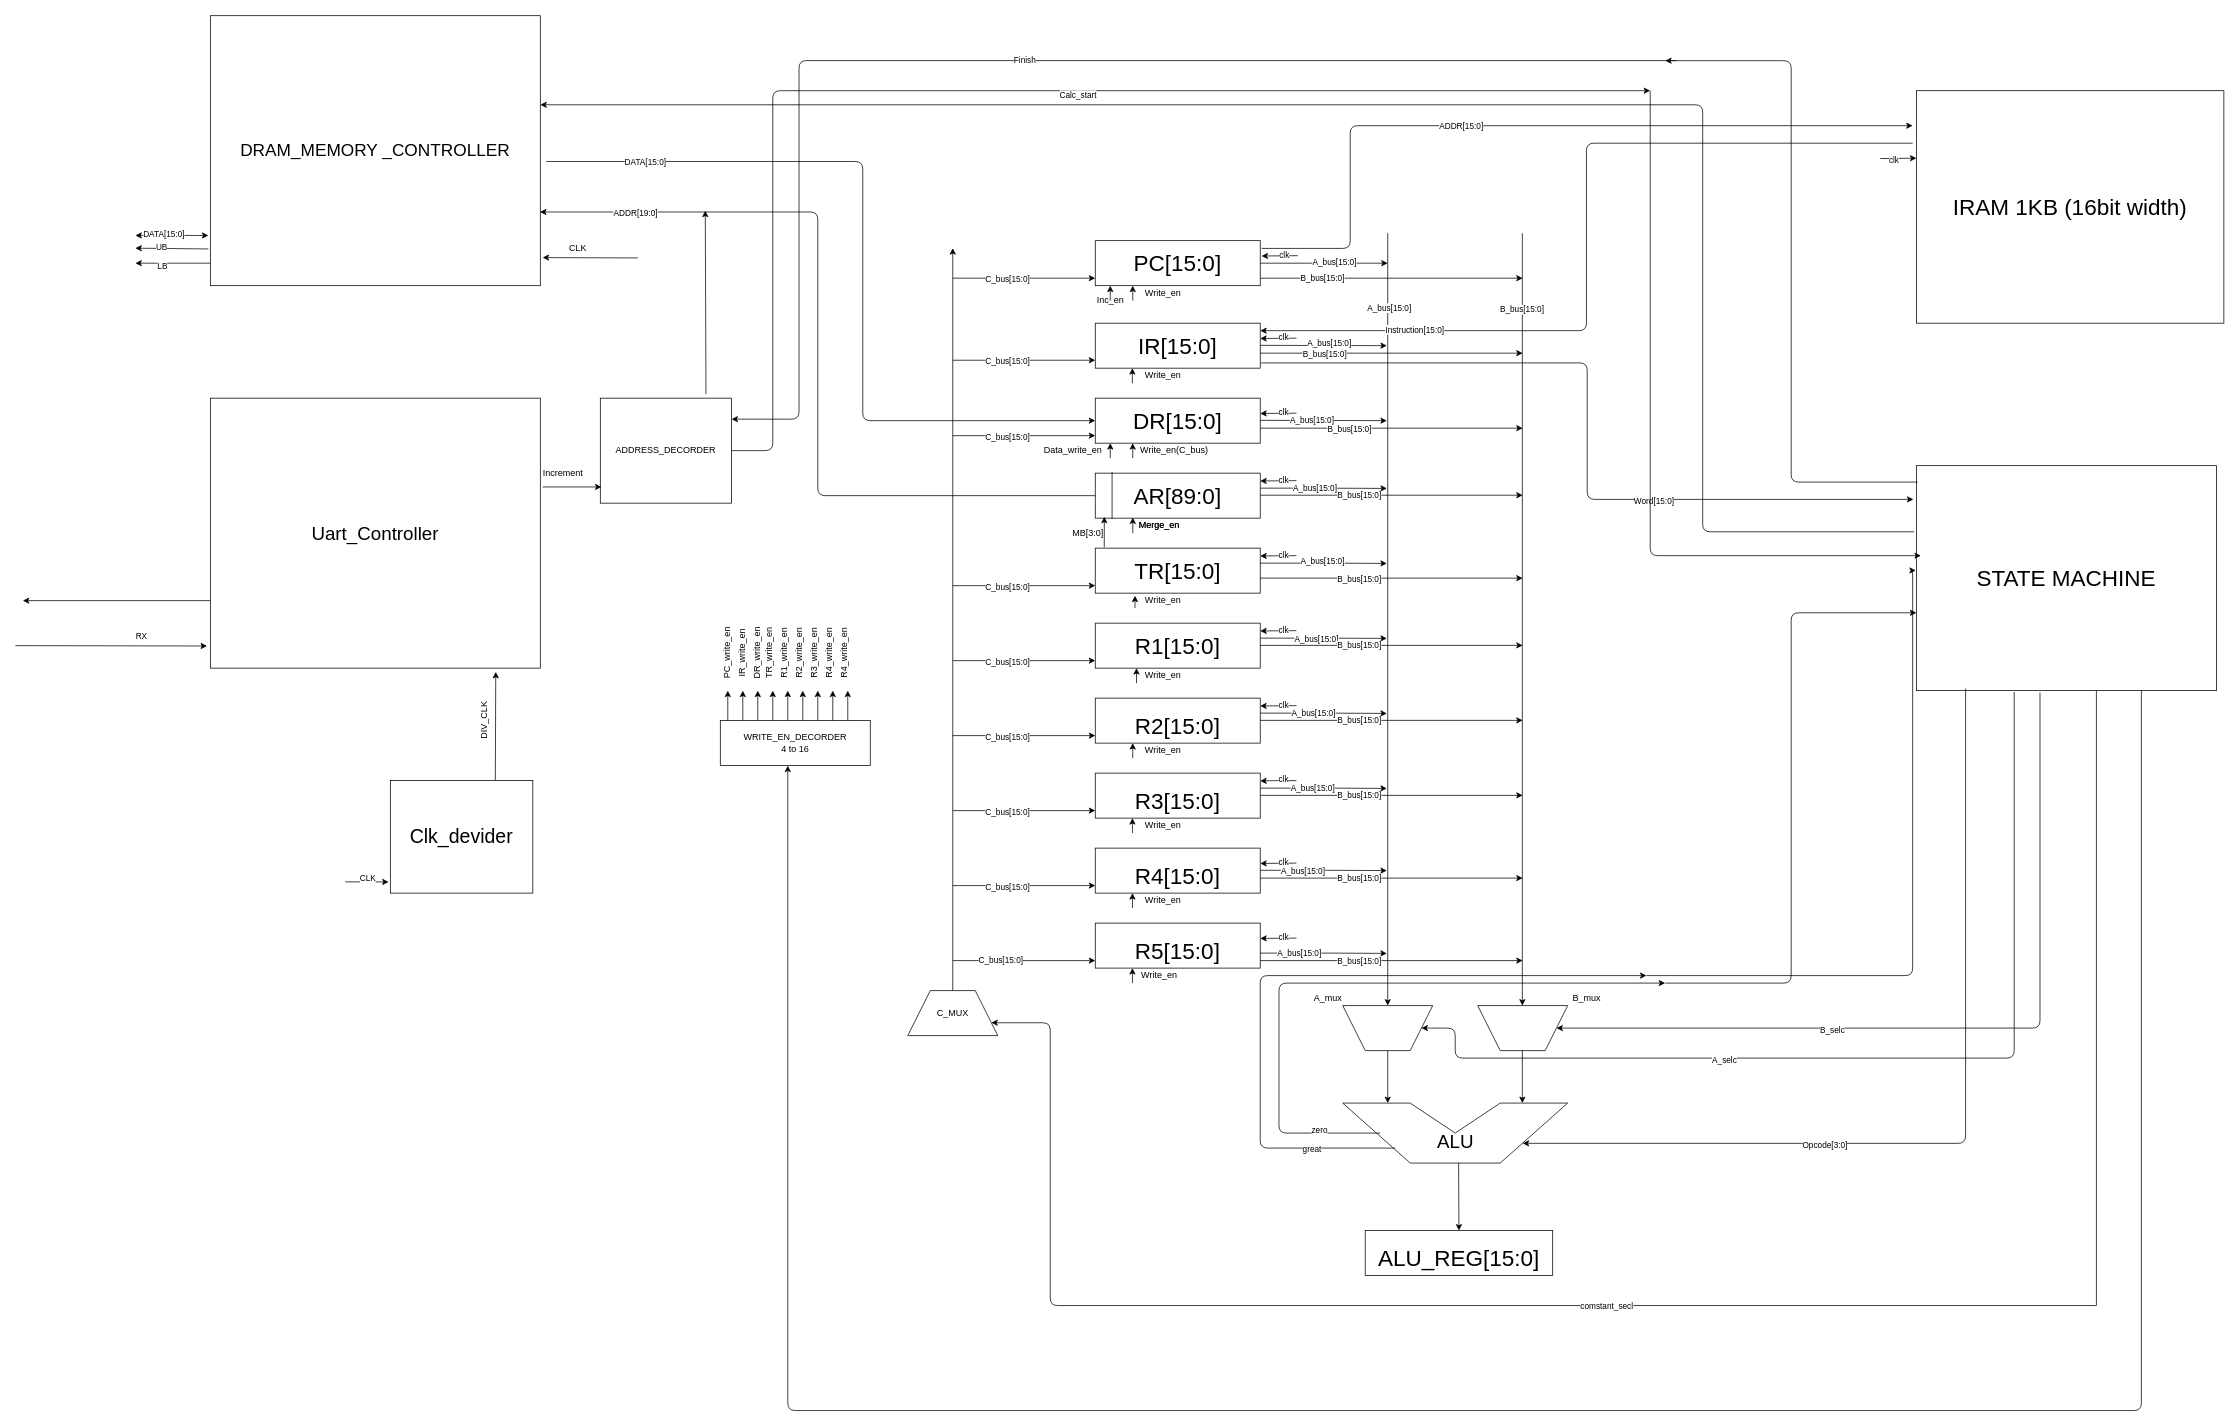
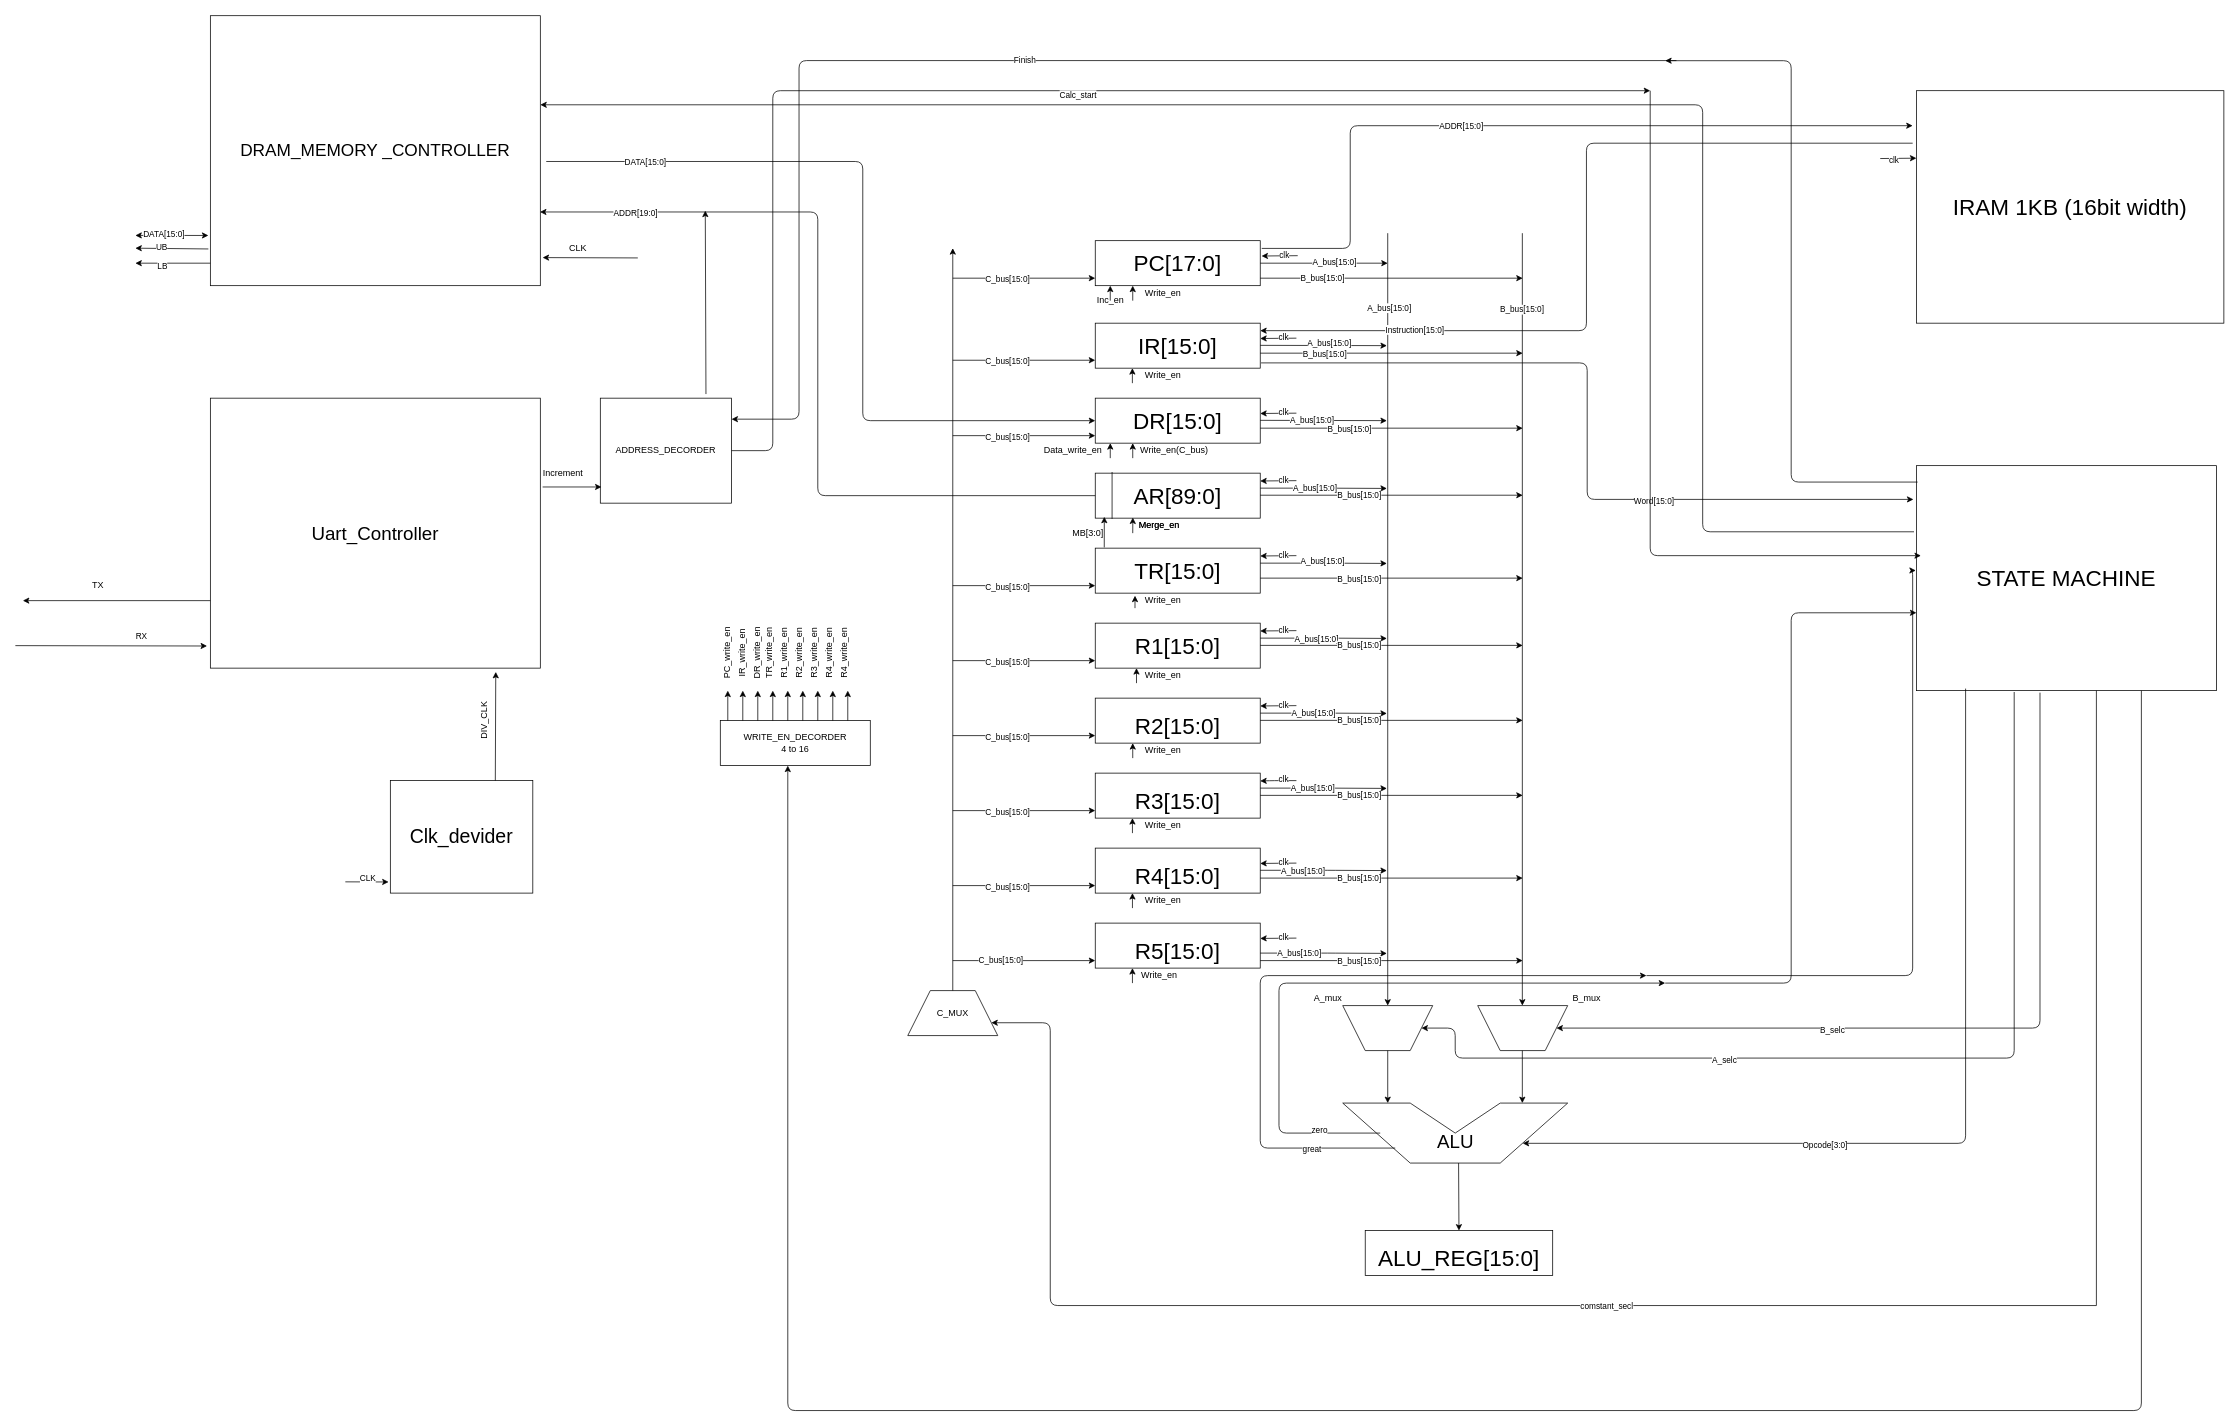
node "PC[15:0]": label "PC[15:0]" -> "PC[17:0]"
node "TX": added
